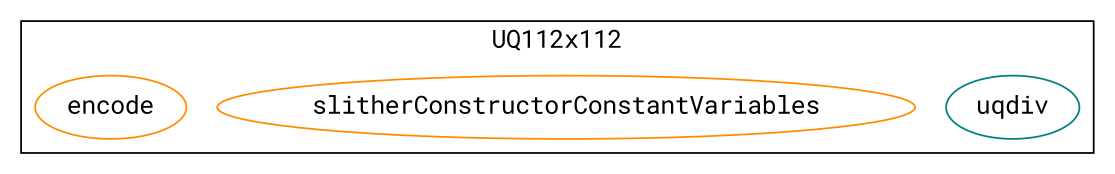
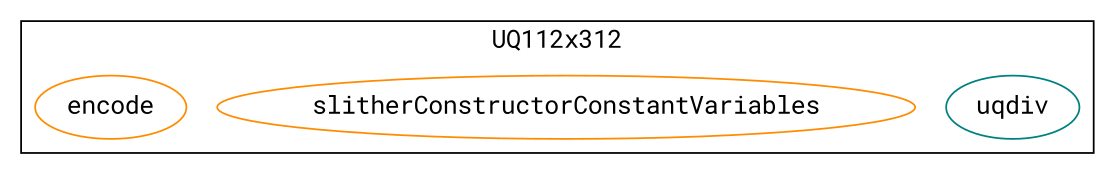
cluster "UQ112x112": label "UQ112x112" -> "UQ112x312"
